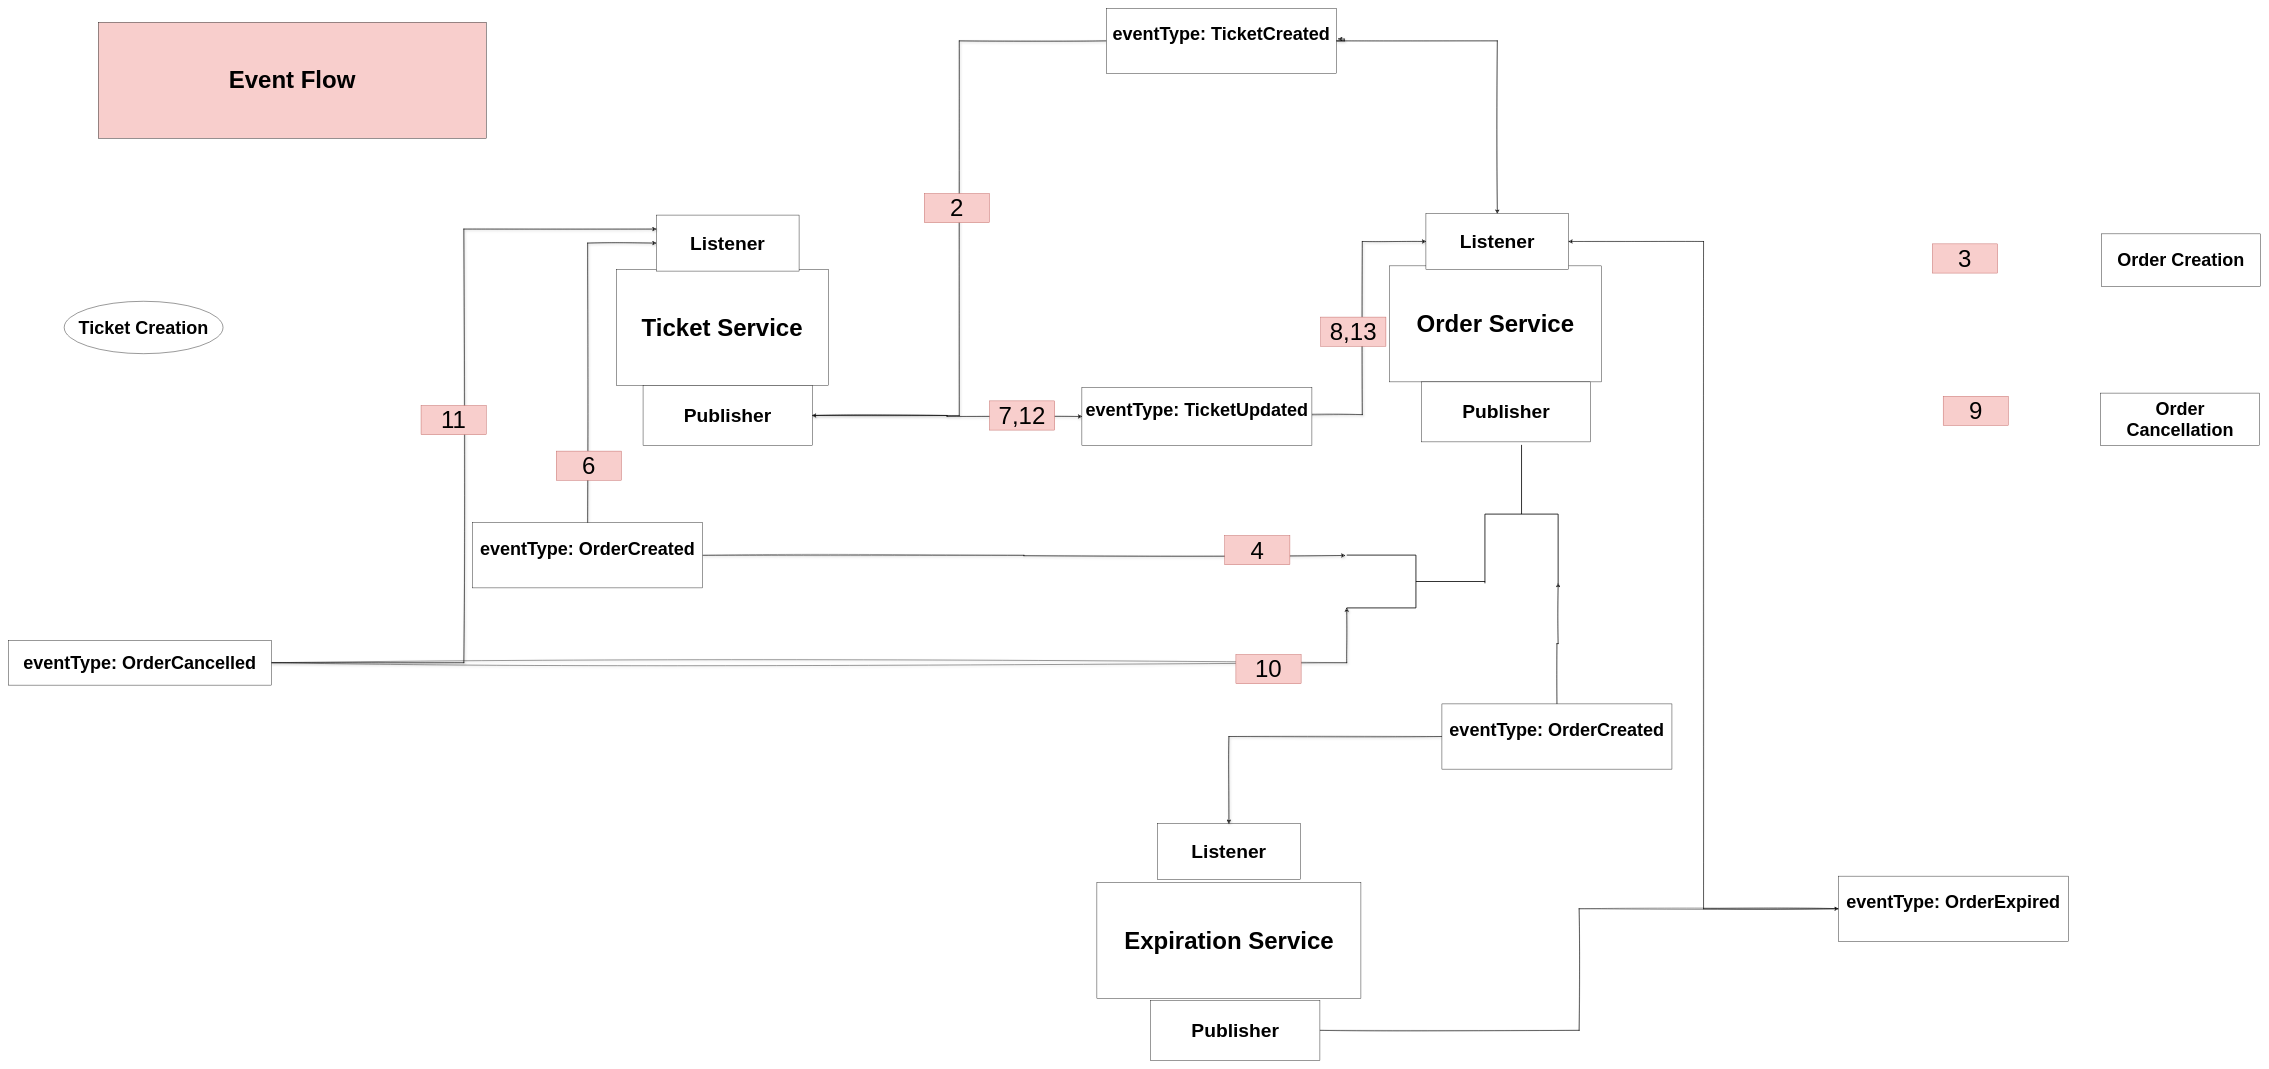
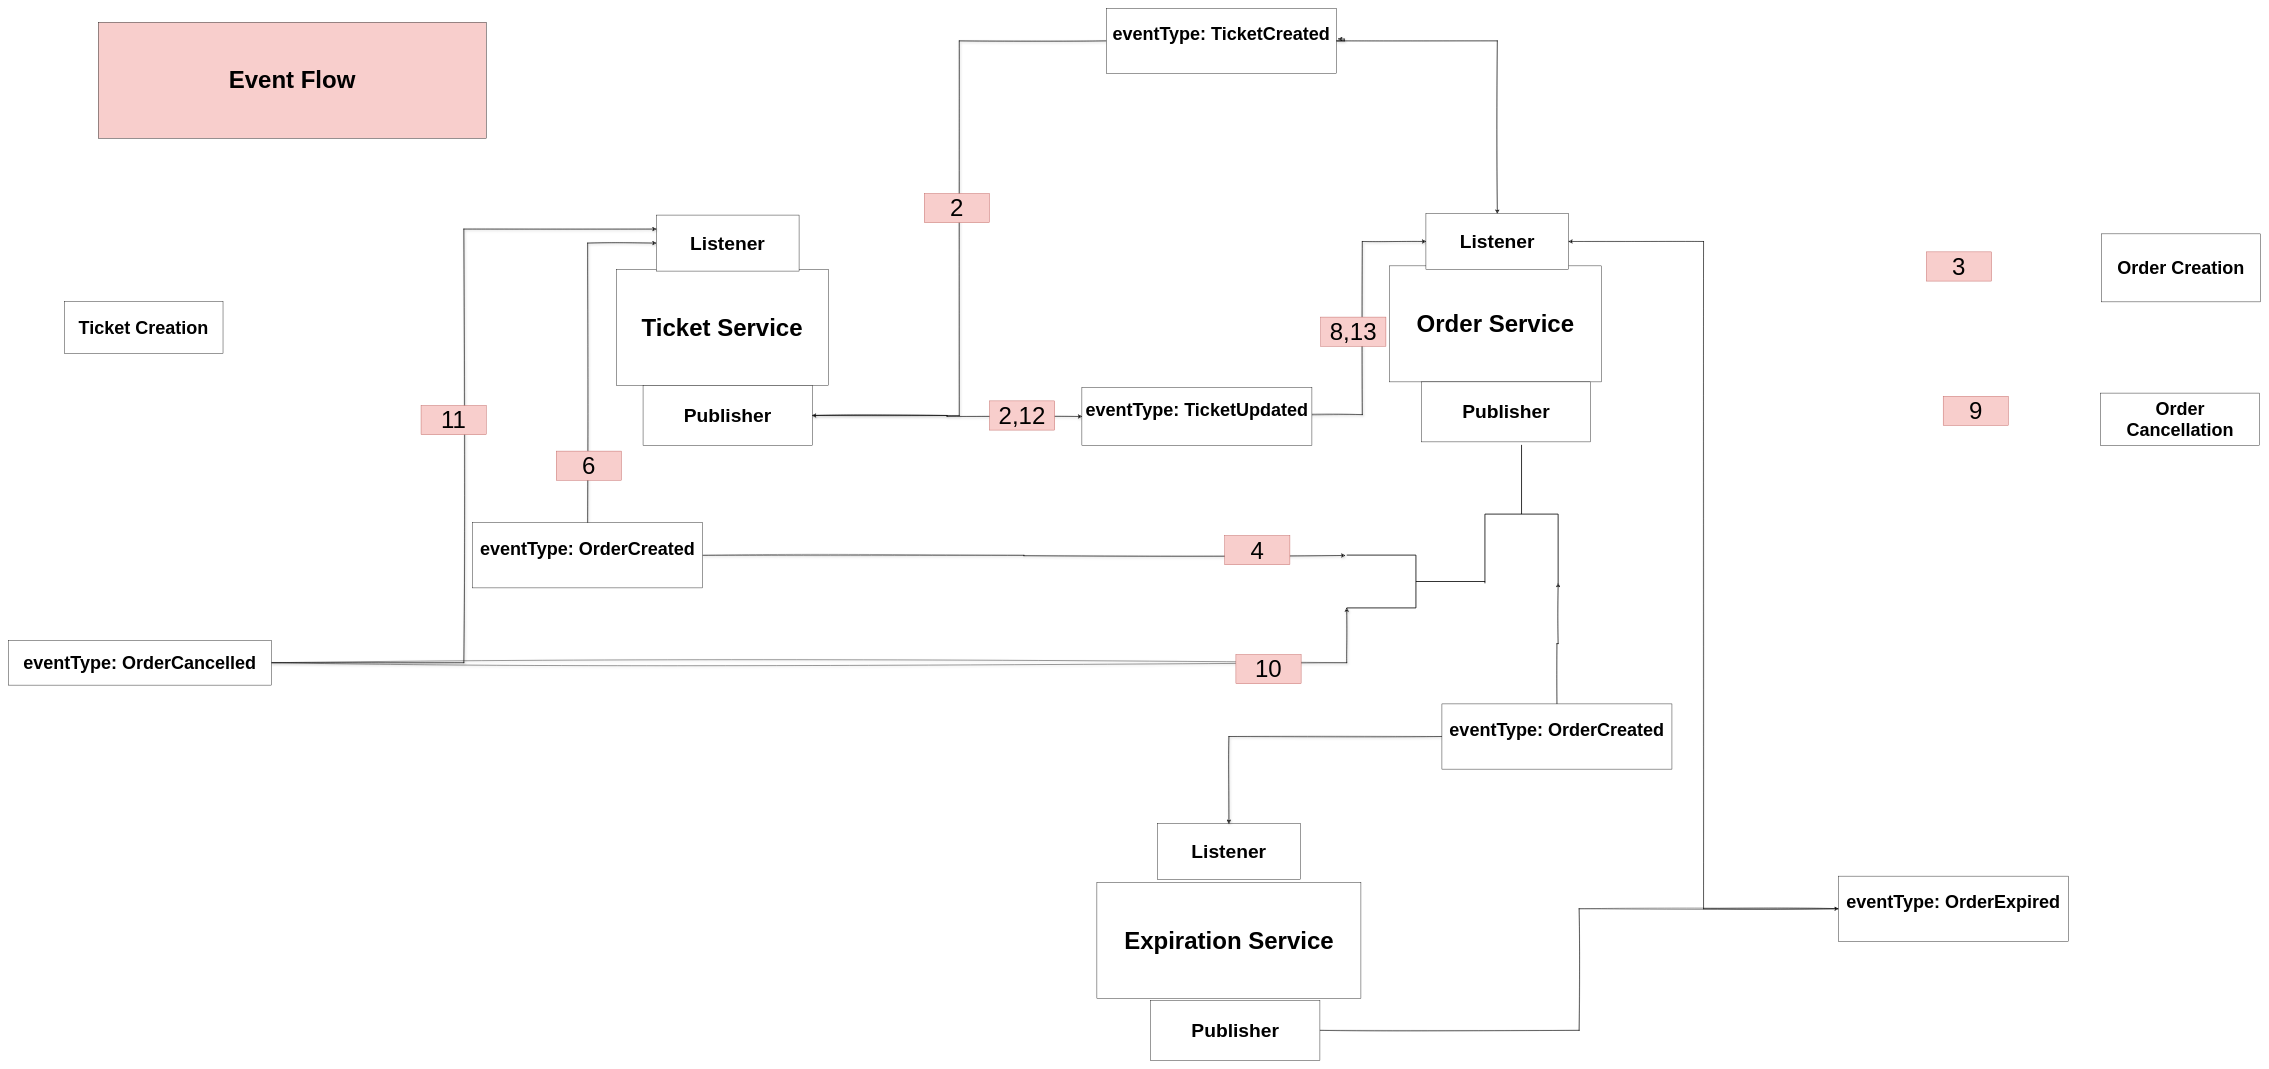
node "3": moved (1965, 258) -> (1959, 266)
node "Order Creation": size 159x52 -> 159x68
node "Ticket Creation": shape ellipse -> rectangle
node "7,12": label "7,12" -> "2,12"
